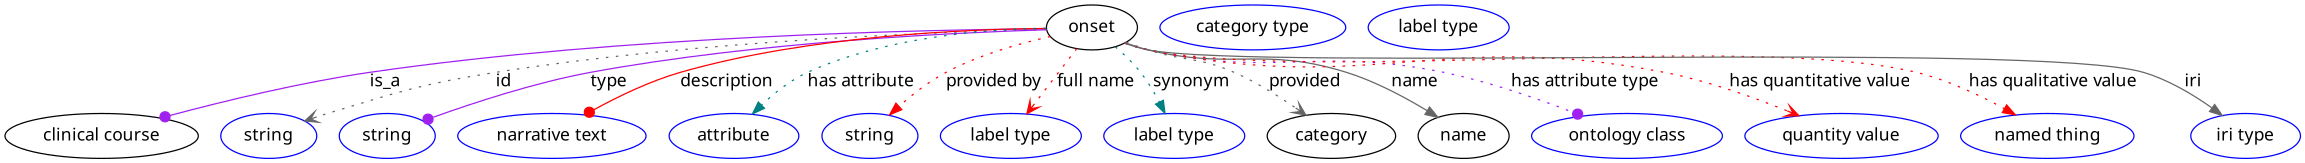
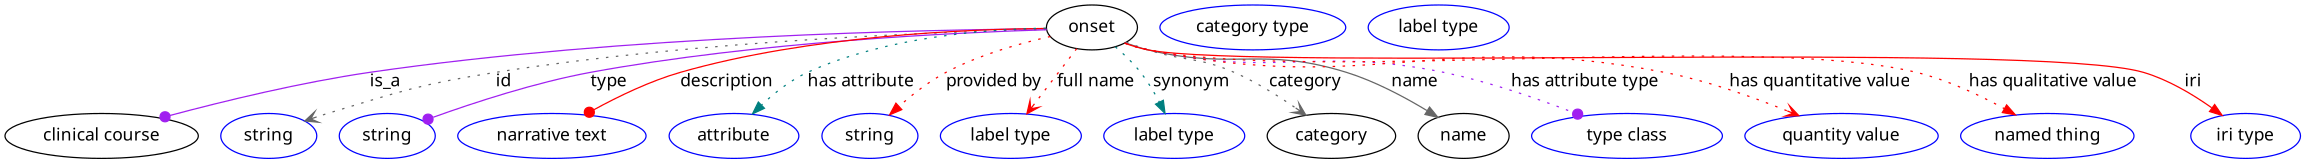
edge "onset" -> "iri type": color gray40 -> red
edge "onset" -> "category": label "provided" -> "category"
node "ontology class": label "ontology class" -> "type class"
